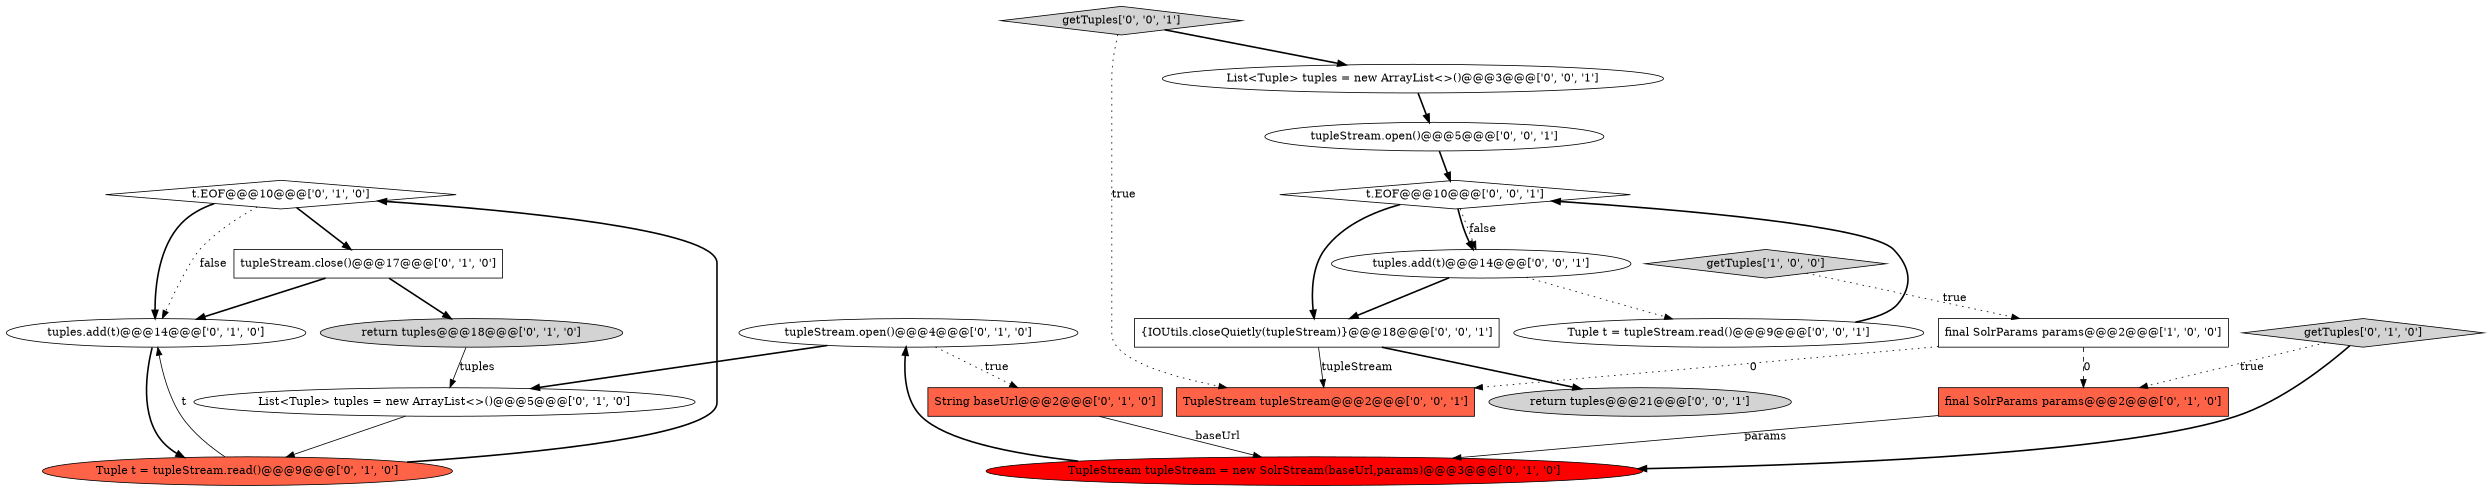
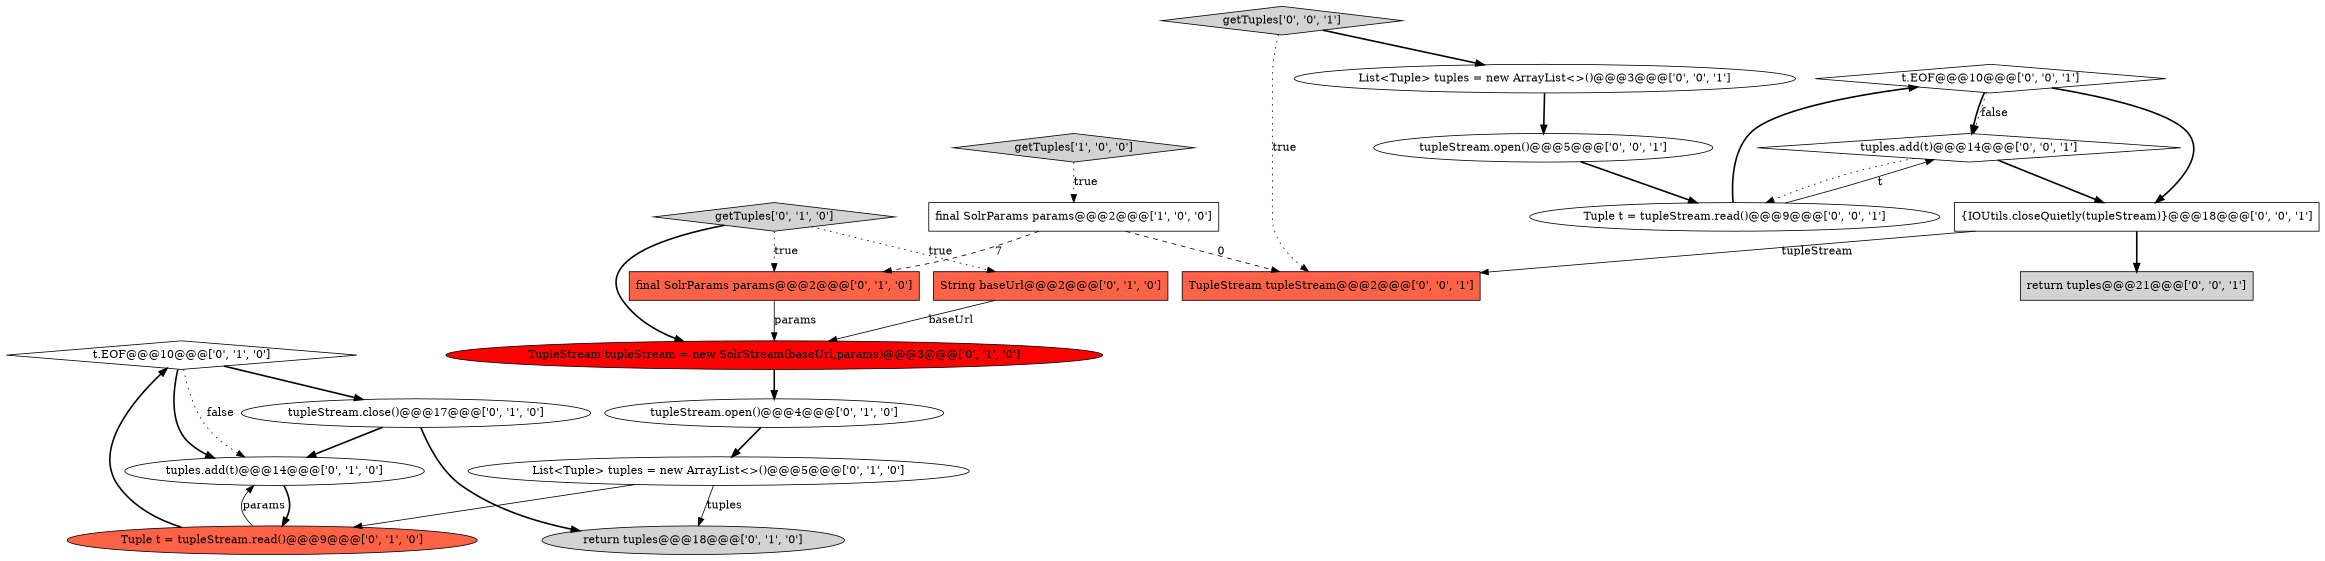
edge "tupleStream.open()@@@5@@@['0', '0', '1']" -> "t.EOF@@@10@@@['0', '0', '1']": now "tupleStream.open()@@@5@@@['0', '0', '1']" -> "Tuple t = tupleStream.read()@@@9@@@['0', '0', '1']"
edge "Tuple t = tupleStream.read()@@@9@@@['0', '0', '1']" -> "tuples.add(t)@@@14@@@['0', '0', '1']": added, label "t"
node "tupleStream.close()@@@17@@@['0', '1', '0']": shape box -> ellipse
node "tuples.add(t)@@@14@@@['0', '0', '1']": shape ellipse -> diamond
edge "return tuples@@@18@@@['0', '1', '0']" -> "List<Tuple> tuples = new ArrayList<>()@@@5@@@['0', '1', '0']": reversed
edge "tupleStream.open()@@@4@@@['0', '1', '0']" -> "String baseUrl@@@2@@@['0', '1', '0']": now "getTuples['0', '1', '0']" -> "String baseUrl@@@2@@@['0', '1', '0']"
edge "final SolrParams params@@@2@@@['1', '0', '0']" -> "TupleStream tupleStream@@@2@@@['0', '0', '1']": style dotted -> dashed
edge "final SolrParams params@@@2@@@['1', '0', '0']" -> "final SolrParams params@@@2@@@['0', '1', '0']": label "0" -> "7"
edge "Tuple t = tupleStream.read()@@@9@@@['0', '1', '0']" -> "tuples.add(t)@@@14@@@['0', '1', '0']": label "t" -> "params"
node "return tuples@@@21@@@['0', '0', '1']": shape ellipse -> box
